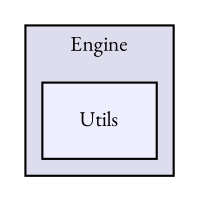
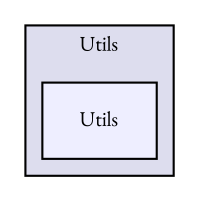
cluster "Engine": label "Engine" -> "Utils"
